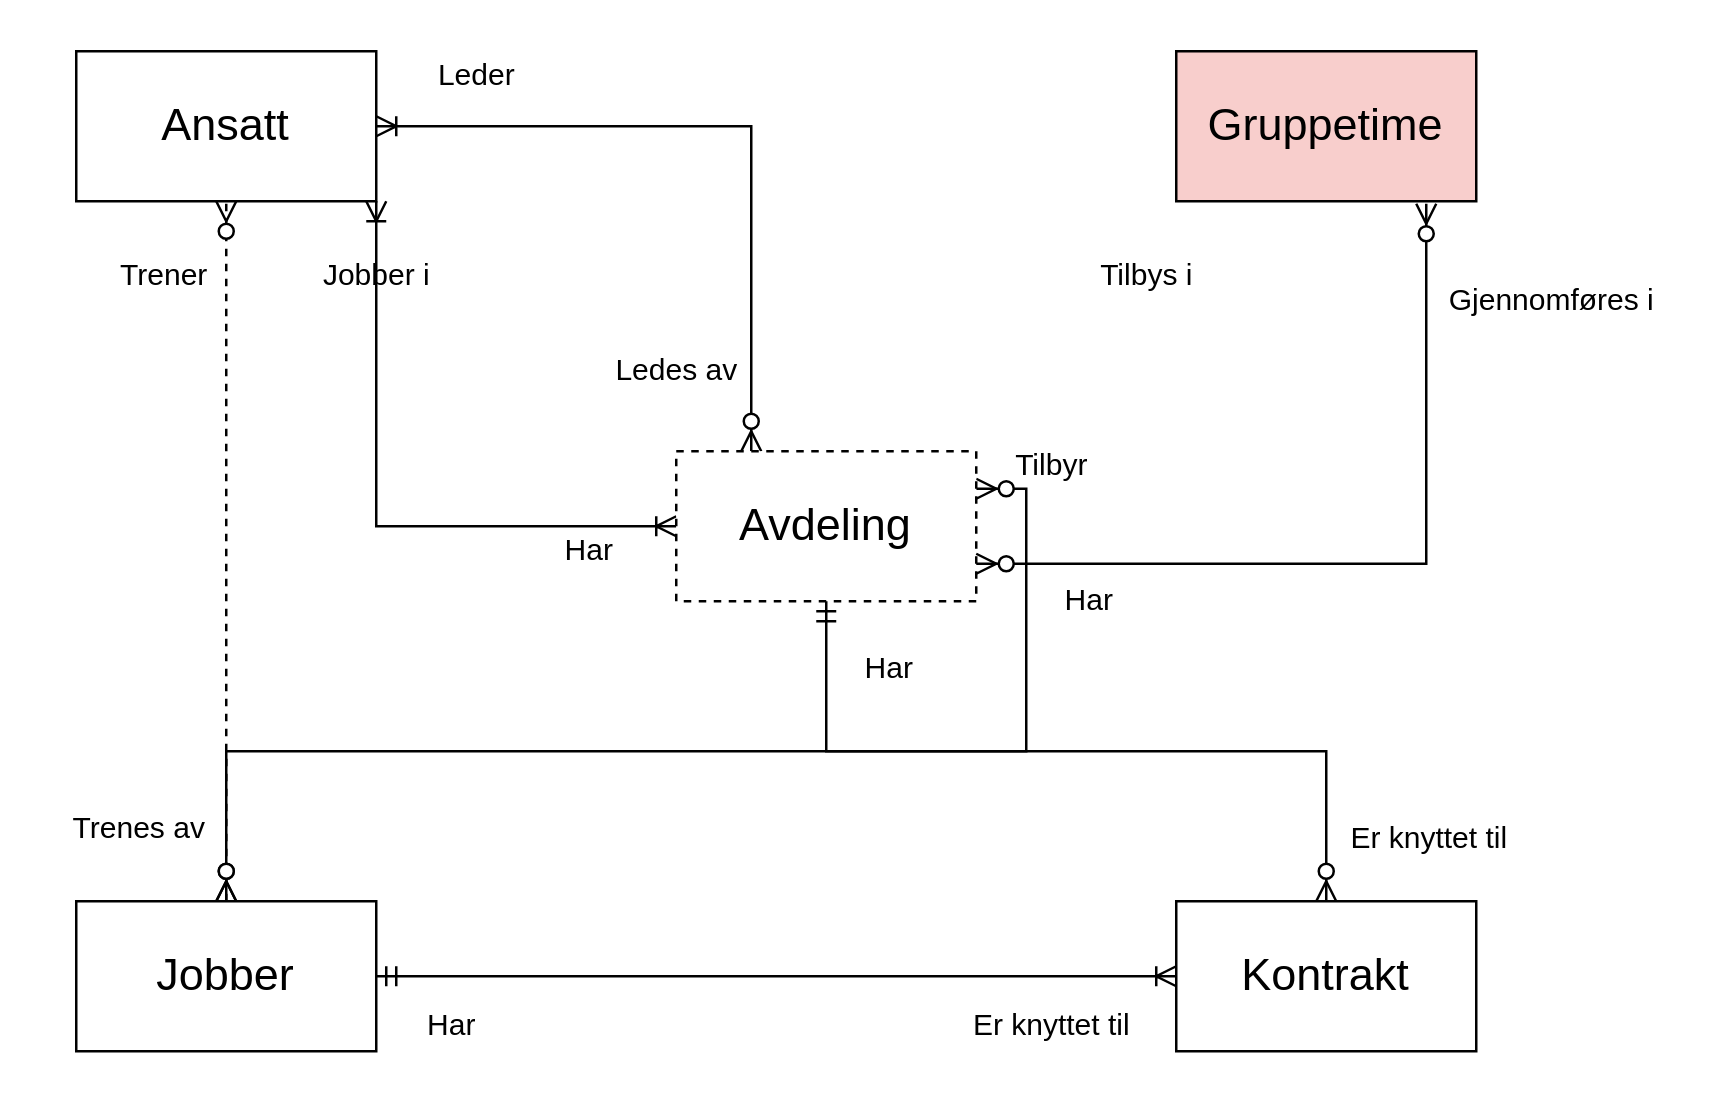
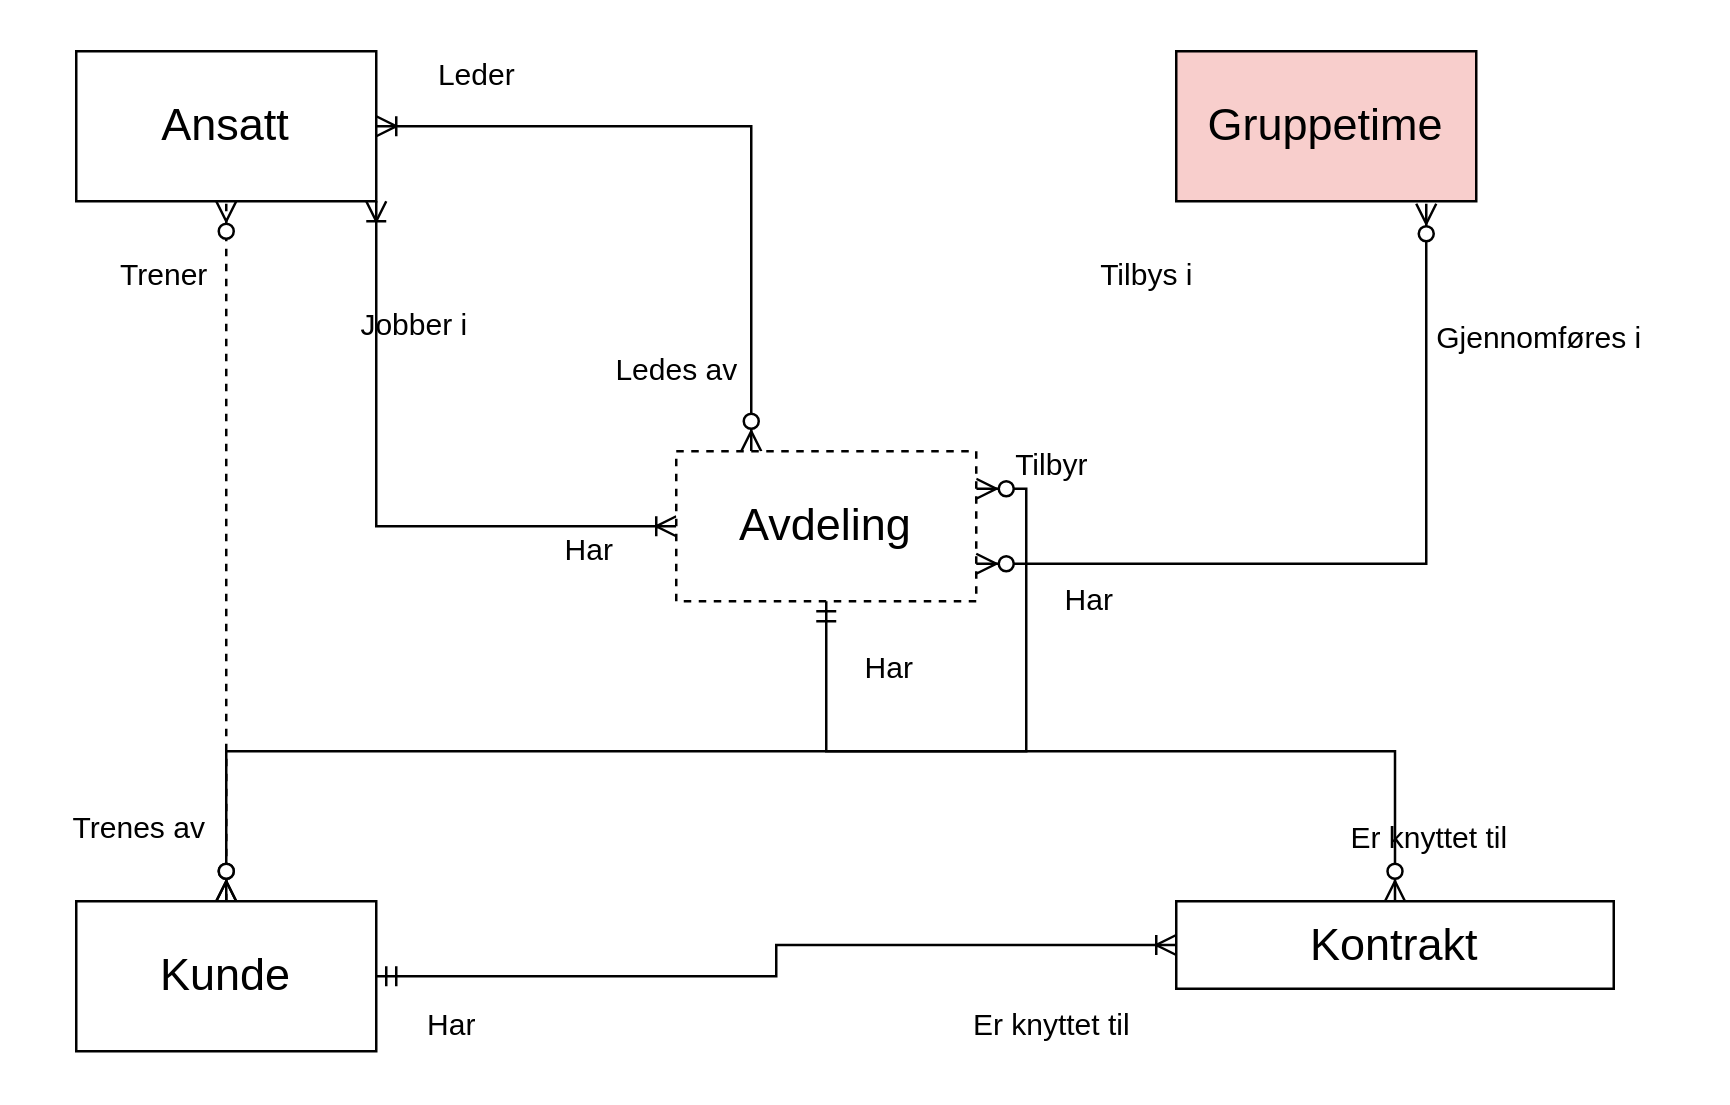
node "Jobber i": moved (376, 276) -> (414, 326)
node "Gjennomføres i": moved (1551, 301) -> (1539, 339)
node "Jobber": label "Jobber" -> "Kunde"
node "Kontrakt": size 300x150 -> 438x88
